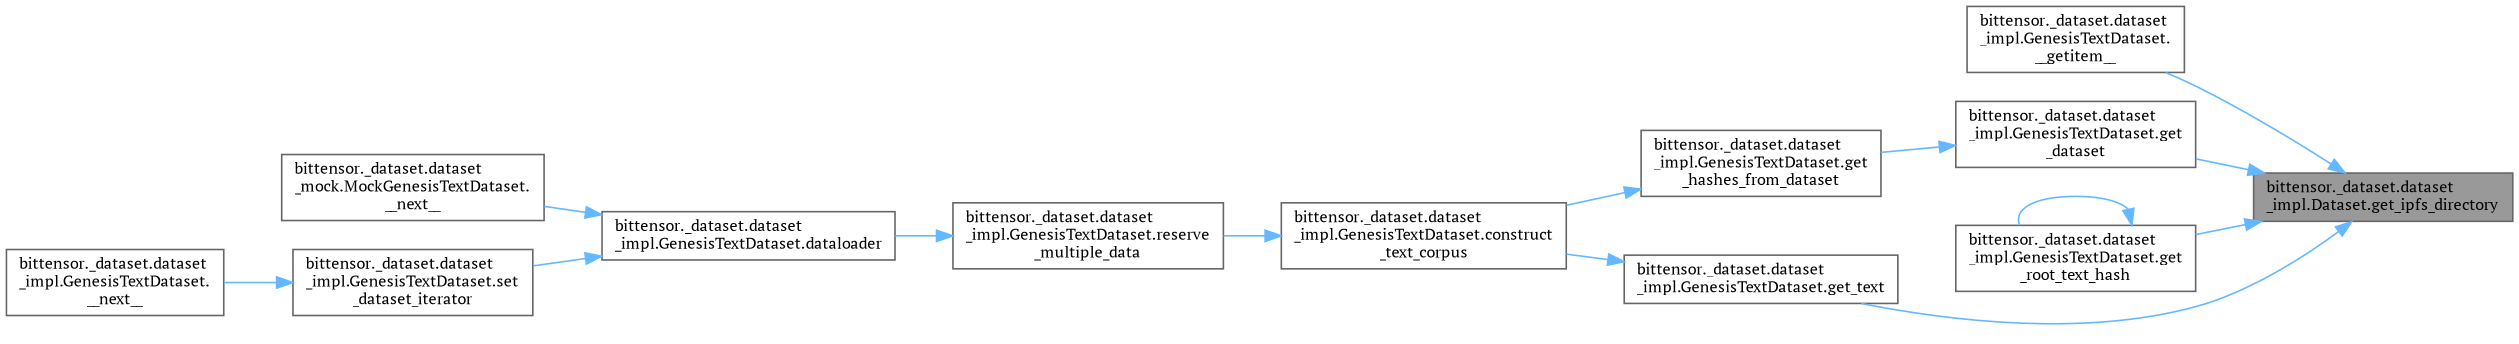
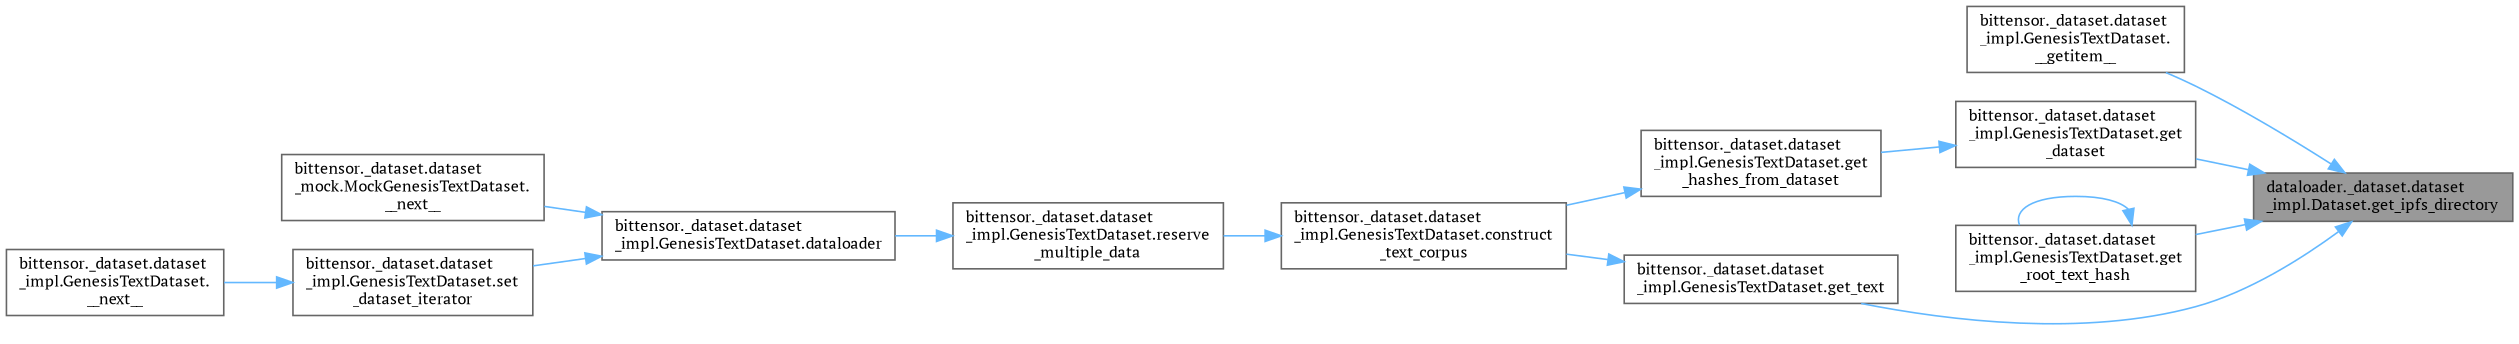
node "bittensor._dataset.dataset _impl.Dataset.get_ipfs_directory": label "bittensor._dataset.dataset _impl.Dataset.get_ipfs_directory" -> "dataloader._dataset.dataset _impl.Dataset.get_ipfs_directory"
